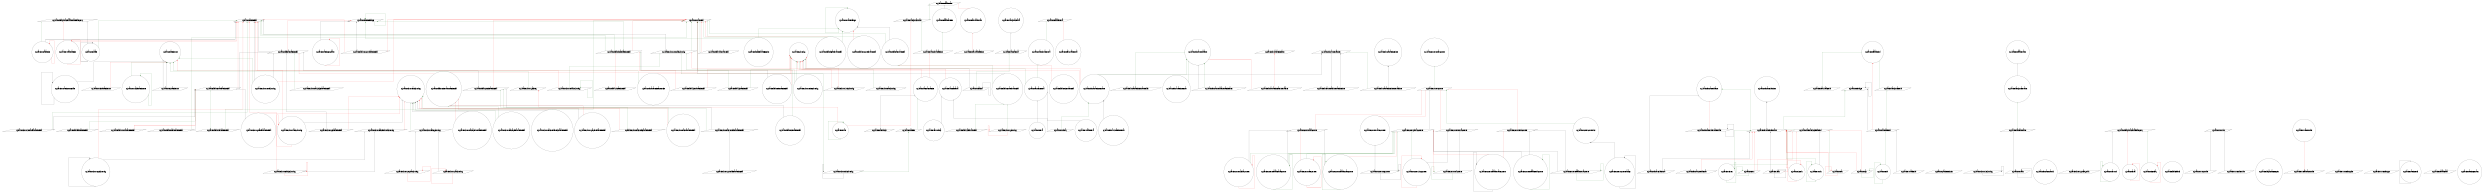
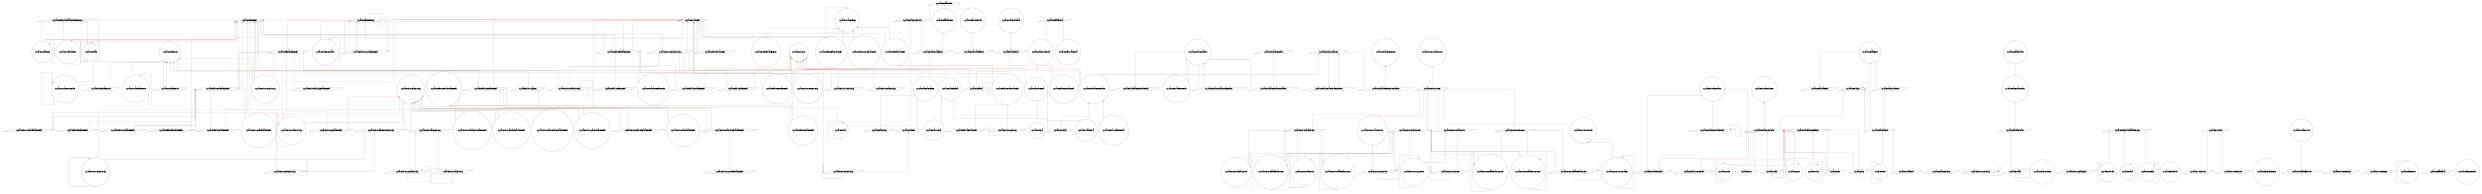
node "org.joda.time.format.DateTimeParserInternalParser": label "org.joda.time.format.DateTimeParserInternalParser" -> "org.joda.time.joda.DateTimeParserInternalParser"
